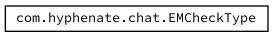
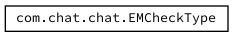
node "com.hyphenate.chat.EMCheckType": label "com.hyphenate.chat.EMCheckType" -> "com.chat.chat.EMCheckType"
